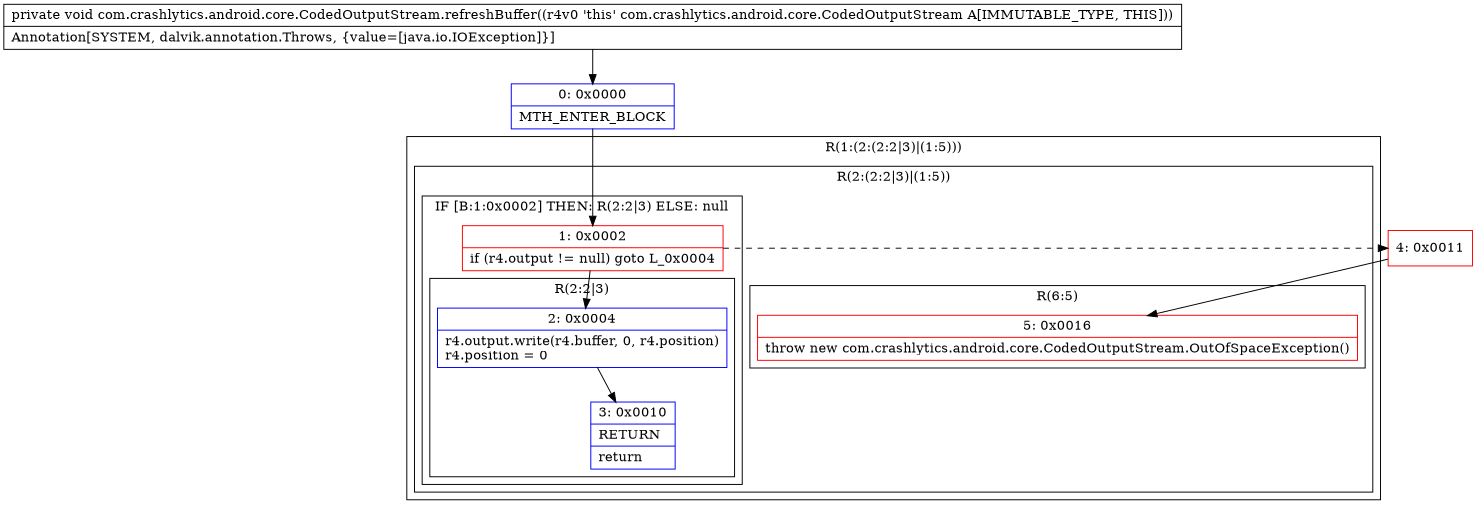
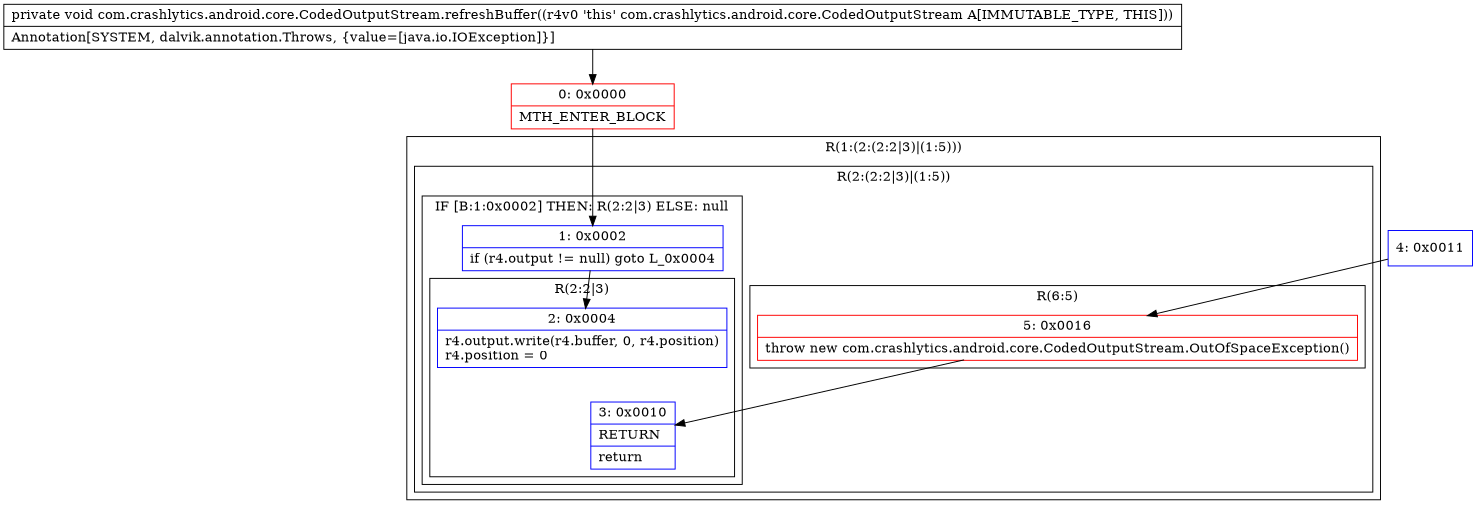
node "0: 0x0000": color blue -> red
node "1: 0x0002": color red -> blue
edge "1: 0x0002" -> "4: 0x0011": removed
node "4: 0x0011": color red -> blue
edge "2: 0x0004" -> "3: 0x0010": now "5: 0x0016" -> "3: 0x0010"
